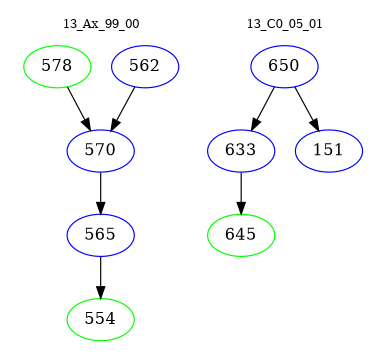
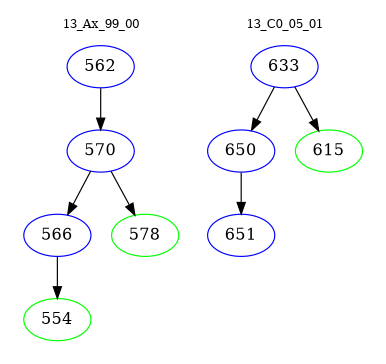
edge "578" -> "570": reversed
edge "650" -> "633": reversed
node "151": label "151" -> "651"
node "565": label "565" -> "566"
node "645": label "645" -> "615"
